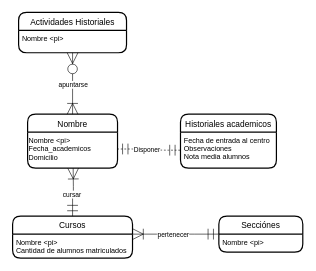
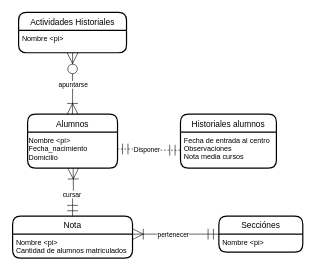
node "Nombre": label "Nombre" -> "Alumnos"
node "Historiales academicos": label "Historiales academicos" -> "Historiales alumnos"
node "Fecha de entrada al centro Observaciones Nota media alumnos": label "Fecha de entrada al centro Observaciones Nota media alumnos" -> "Fecha de entrada al centro Observaciones Nota media cursos"
node "Nombre <pi> Fecha_academicos Domicilio": label "Nombre <pi> Fecha_academicos Domicilio" -> "Nombre <pi> Fecha_nacimiento Domicilio"
node "Cursos": label "Cursos" -> "Nota"
